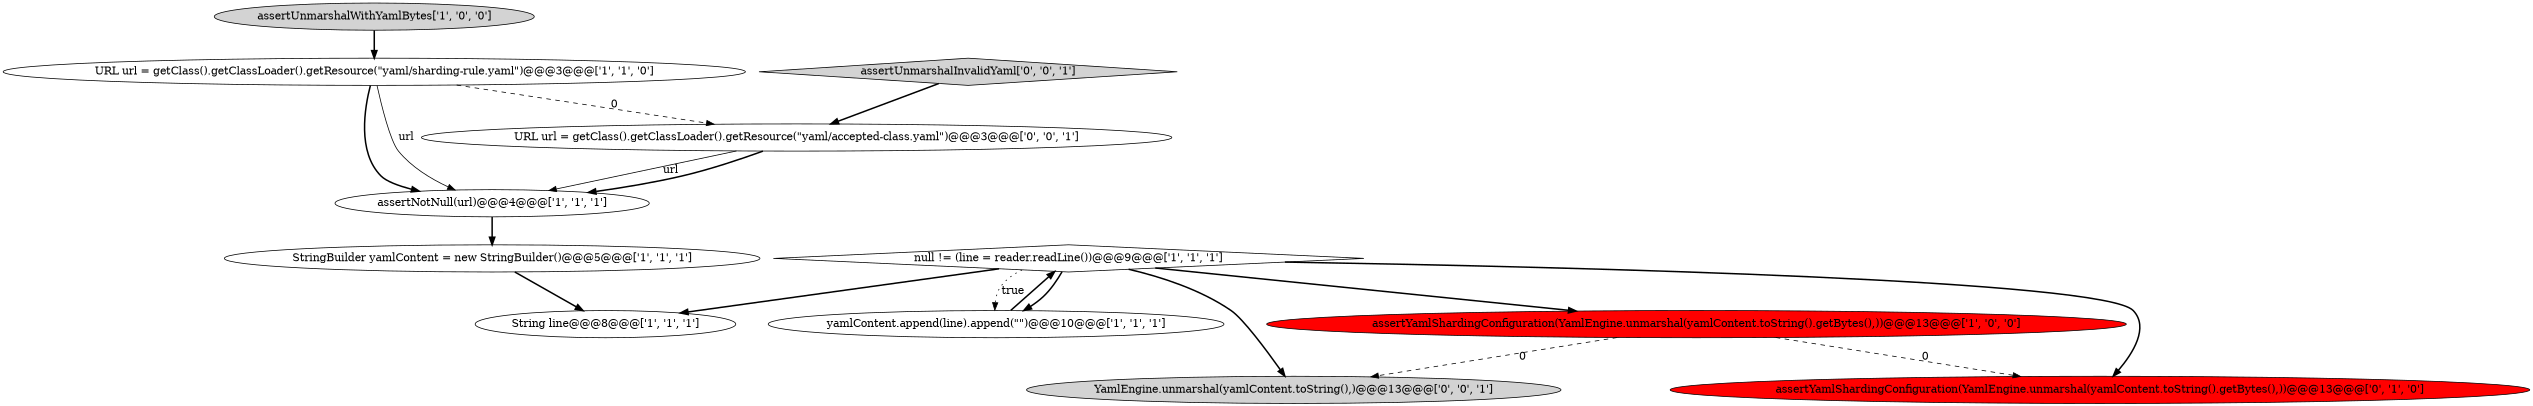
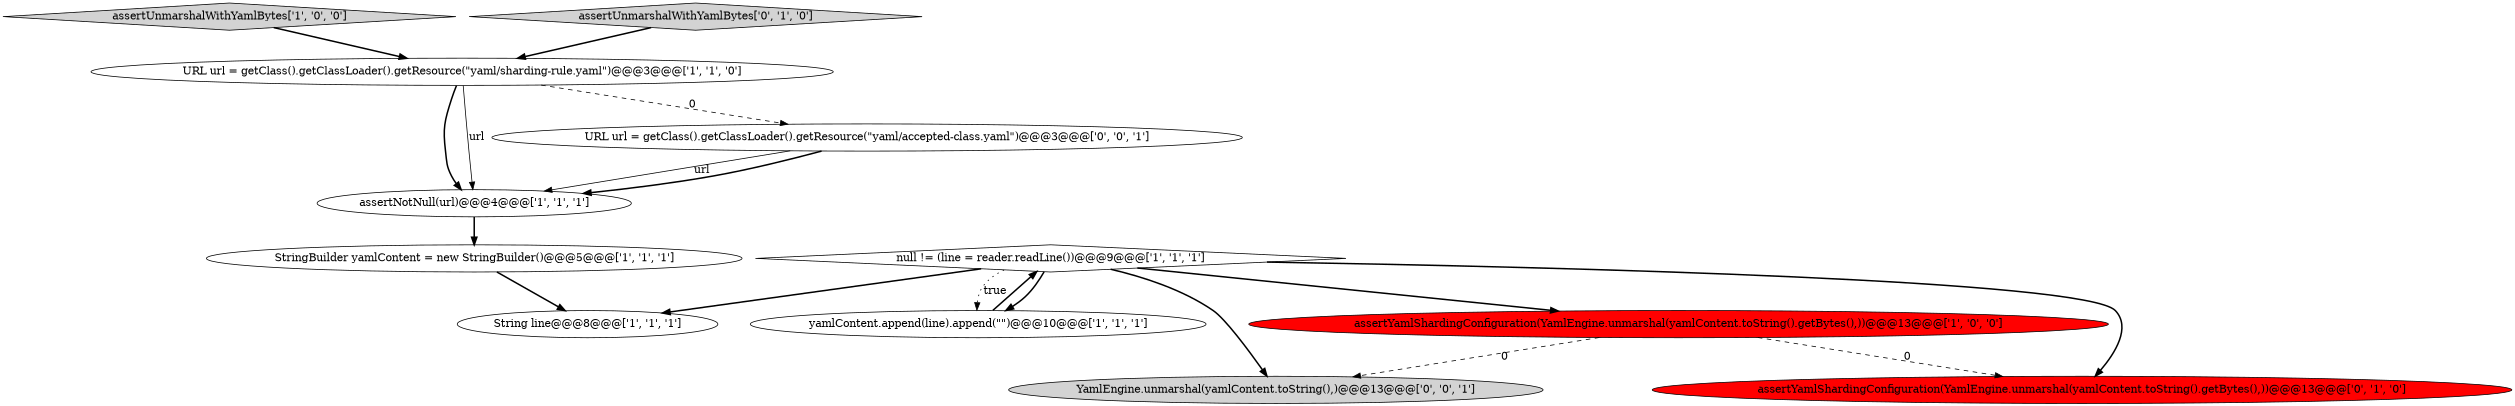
node "assertUnmarshalWithYamlBytes['1', '0', '0']": shape ellipse -> diamond
node "assertUnmarshalWithYamlBytes['0', '1', '0']": added
node "assertUnmarshalInvalidYaml['0', '0', '1']": removed
